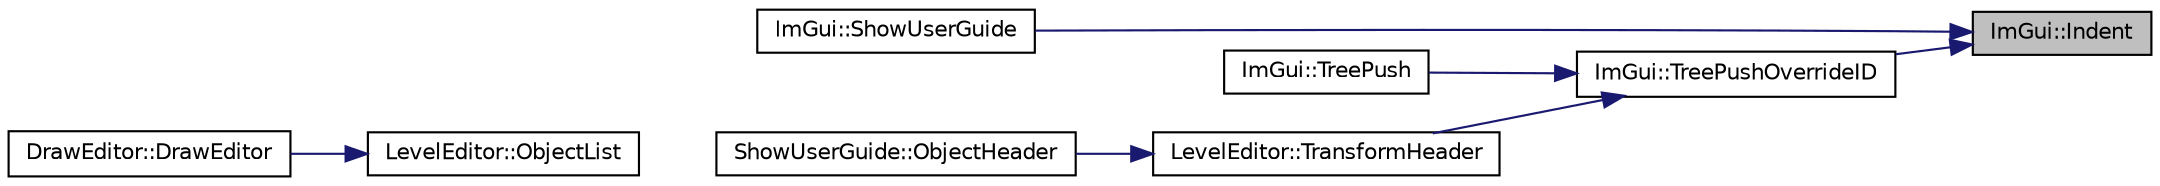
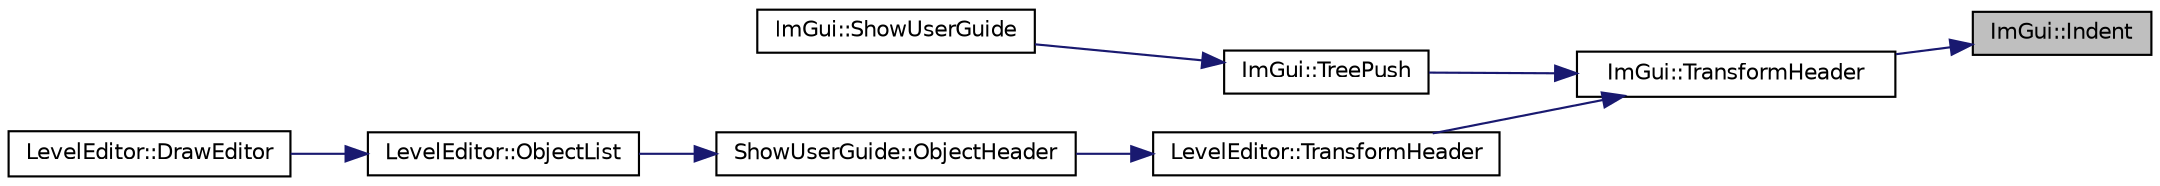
edge "ImGui::ShowUserGuide" -> "ImGui::Indent": now "ImGui::ShowUserGuide" -> "ImGui::TreePush"
node "ImGui::TreePushOverrideID": label "ImGui::TreePushOverrideID" -> "ImGui::TransformHeader"
node "DrawEditor::DrawEditor": label "DrawEditor::DrawEditor" -> "LevelEditor::DrawEditor"
edge "LevelEditor::ObjectList" -> "ShowUserGuide::ObjectHeader": added
